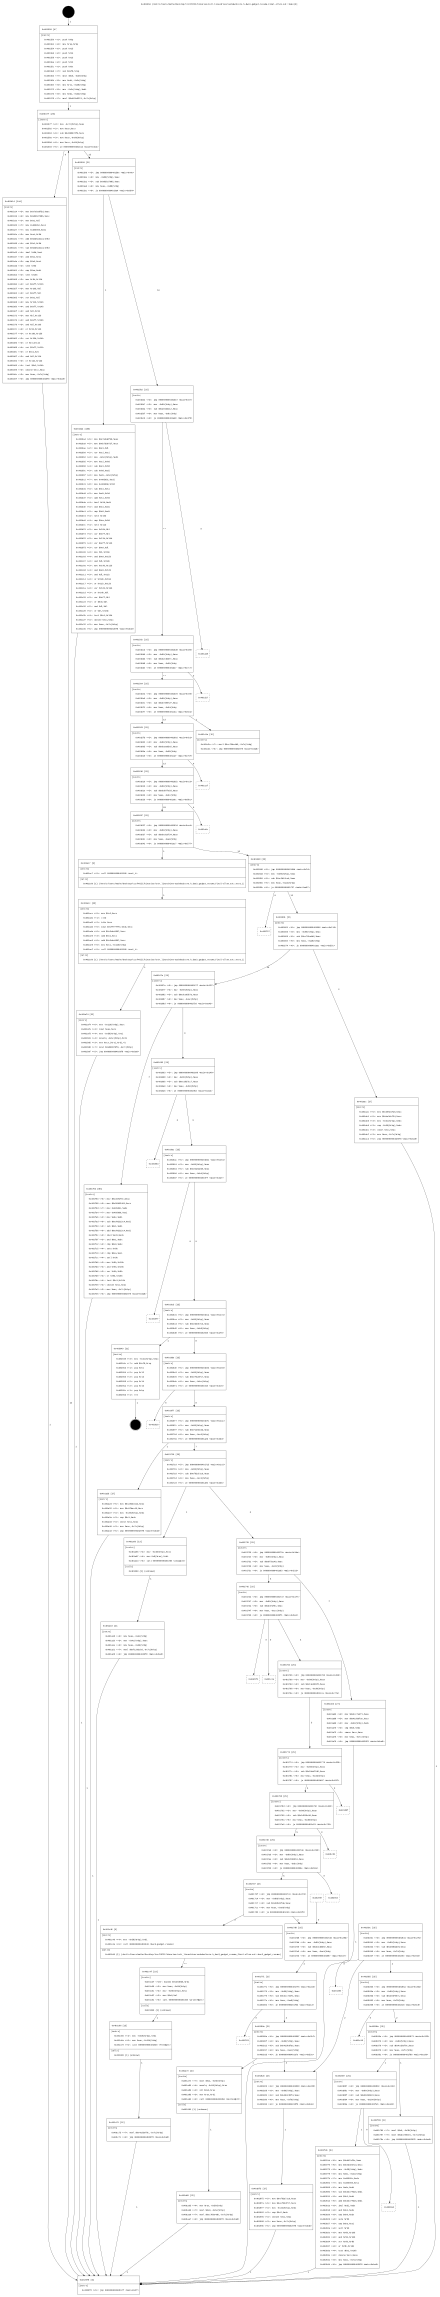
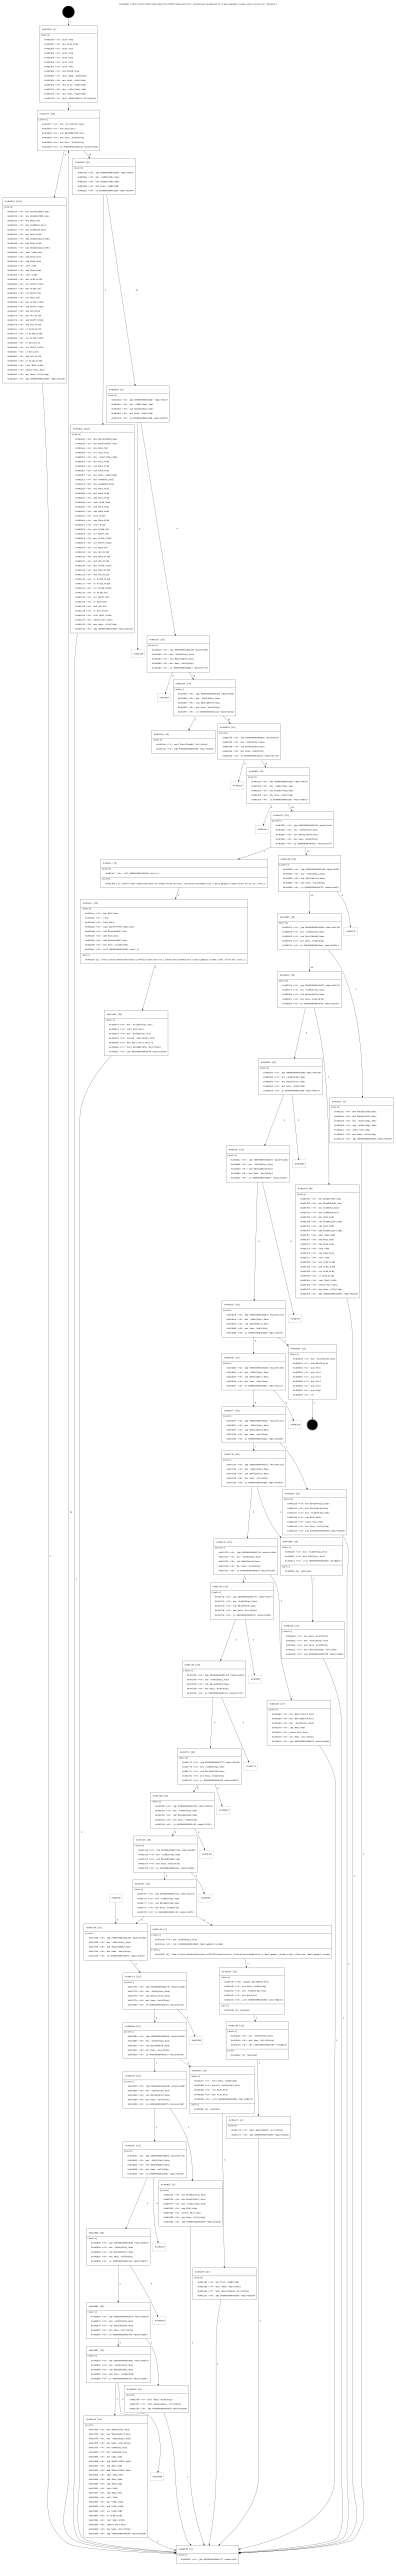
edge "0x401742 [25]" -> "0x401cca": now "0x40175b [25]" -> "0x401cca"
edge "0x40183c [25]" -> "0x401823 [25]": reversed
